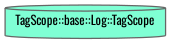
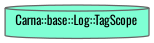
node "TagScope::base::Log::TagScope": label "TagScope::base::Log::TagScope" -> "Carna::base::Log::TagScope"
